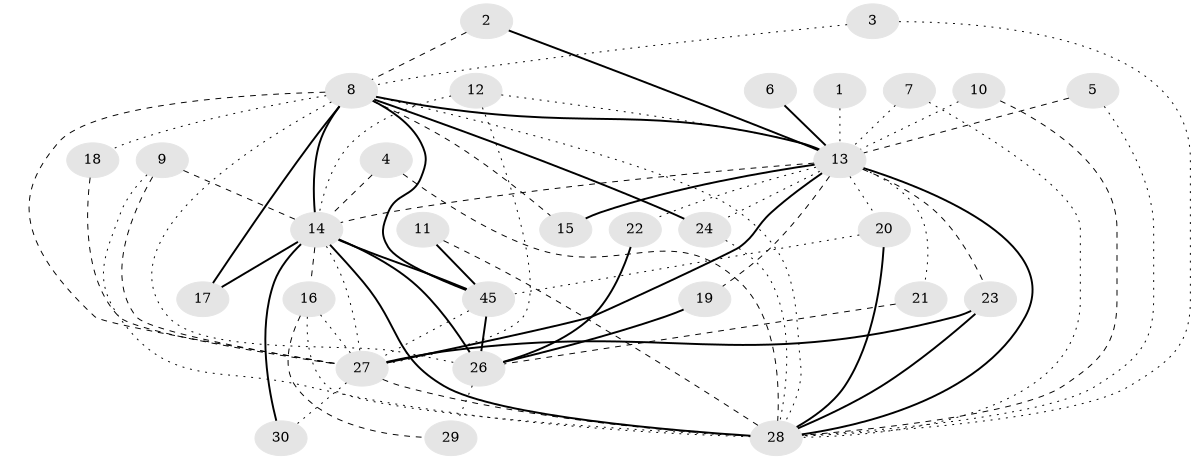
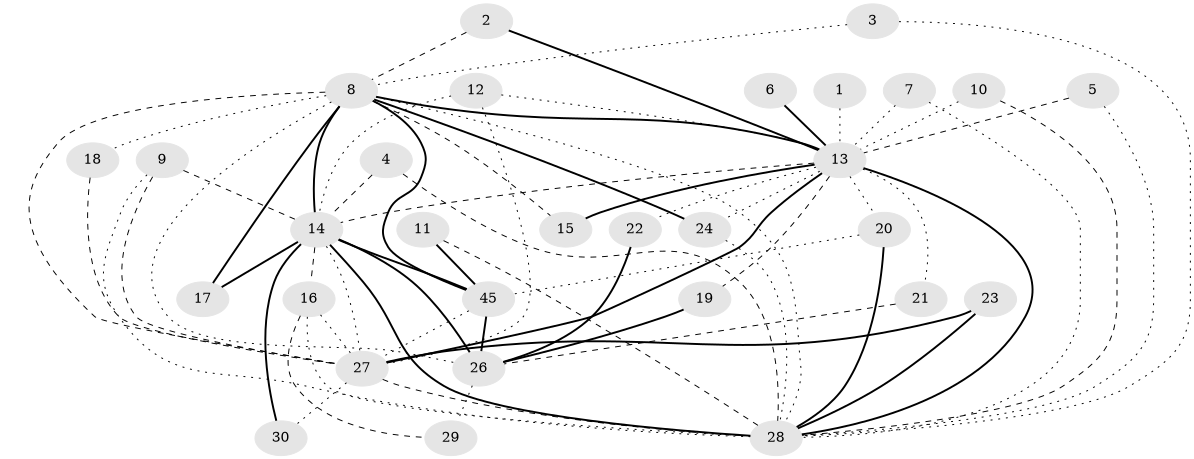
edge "13" -- "23": removed
